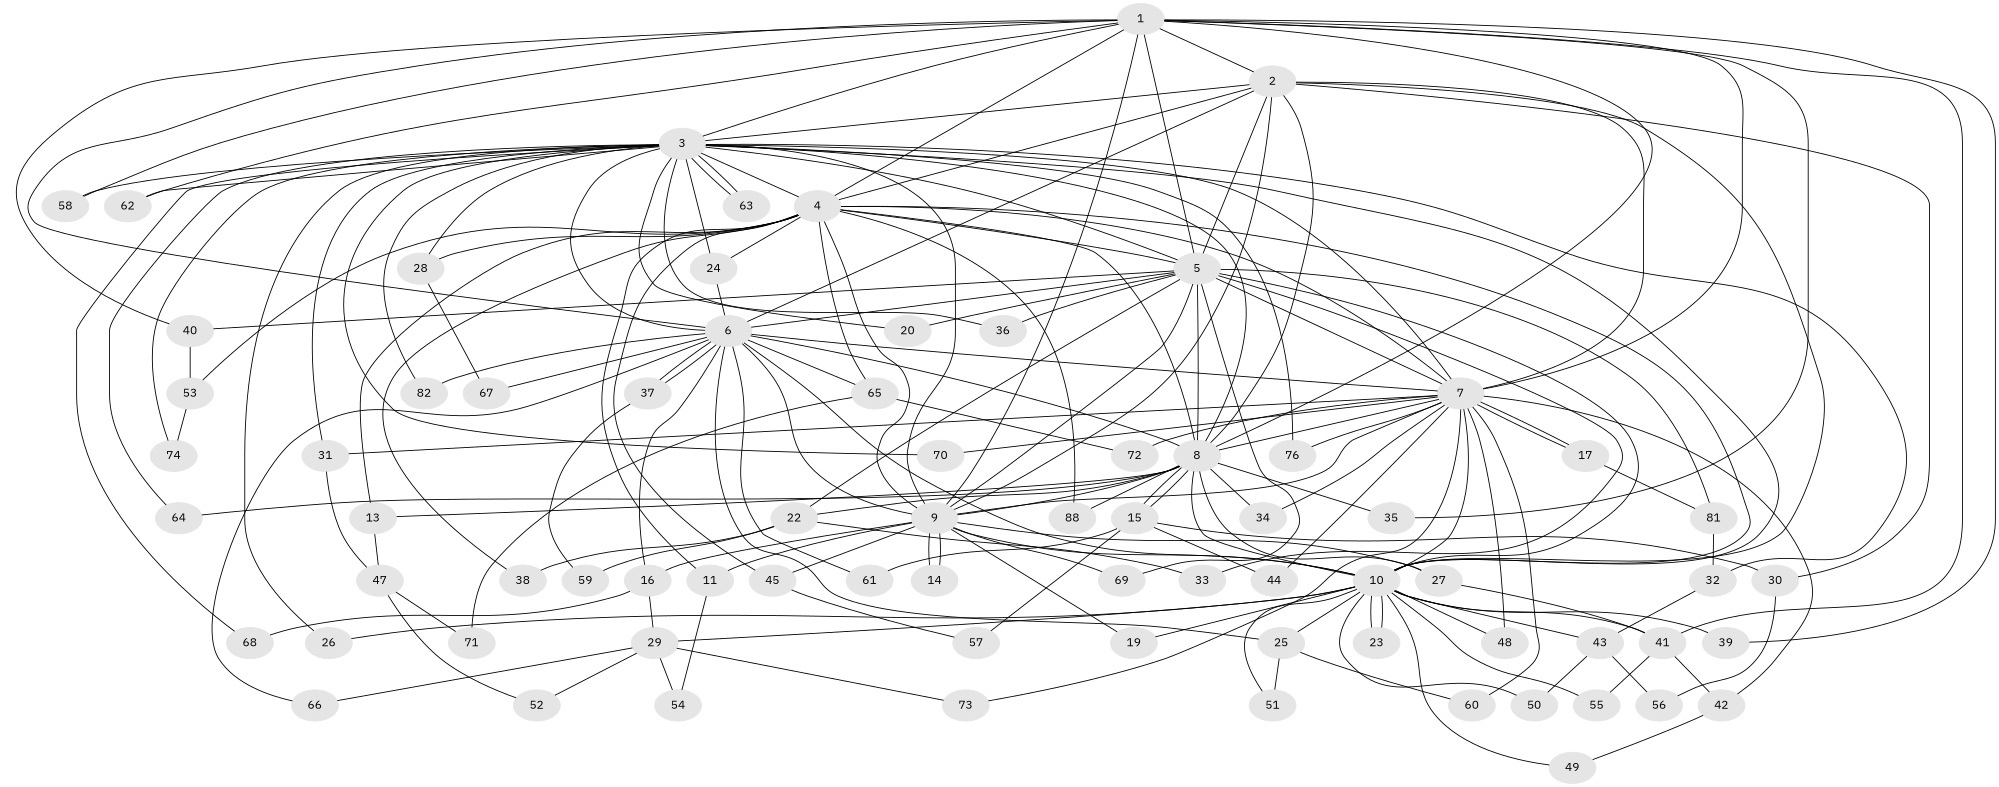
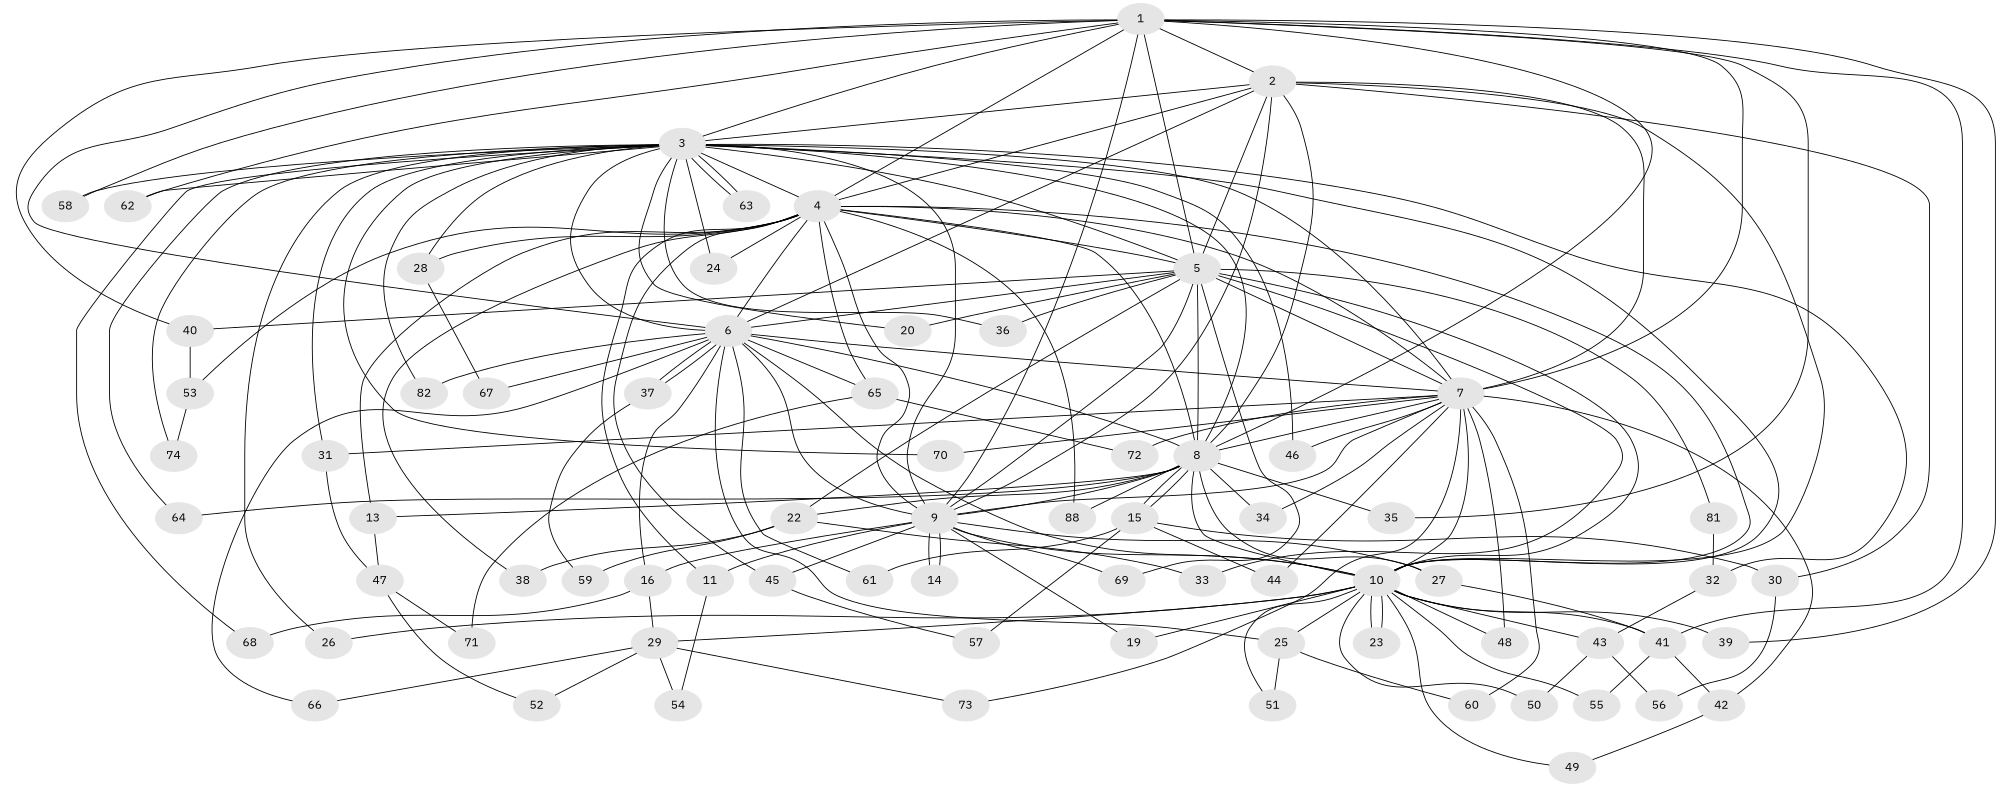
edge "24" -- "6": now "4" -- "6"
node "76": label "76" -> "46"
node "17": removed
